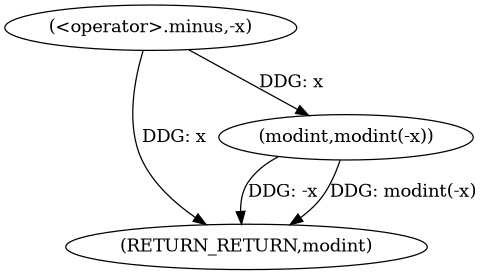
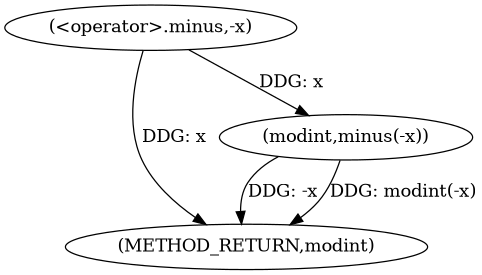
node "(modint,modint(-x))": label "(modint,modint(-x))" -> "(modint,minus(-x))"
node "(RETURN_RETURN,modint)": label "(RETURN_RETURN,modint)" -> "(METHOD_RETURN,modint)"
